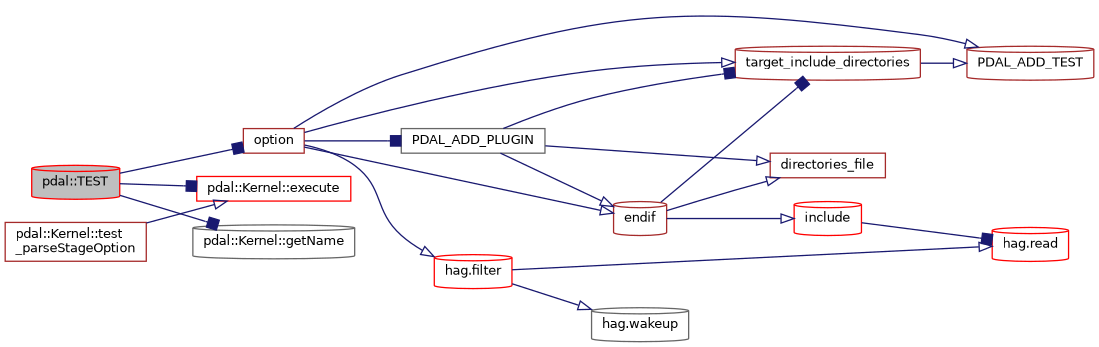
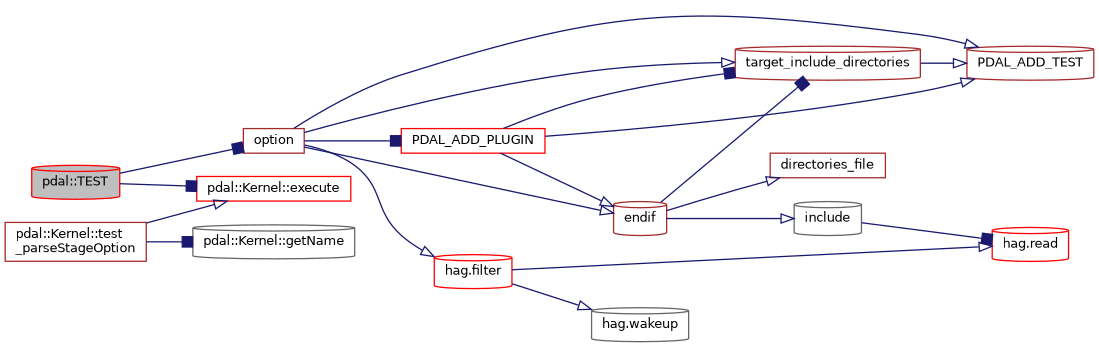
node "PDAL_ADD_PLUGIN": color gray40 -> red
edge "PDAL_ADD_PLUGIN" -> "directories_file": now "PDAL_ADD_PLUGIN" -> "PDAL_ADD_TEST"
edge "pdal::TEST" -> "pdal::Kernel::getName": now "pdal::Kernel::test _parseStageOption" -> "pdal::Kernel::getName"
node "include": color red -> gray40
